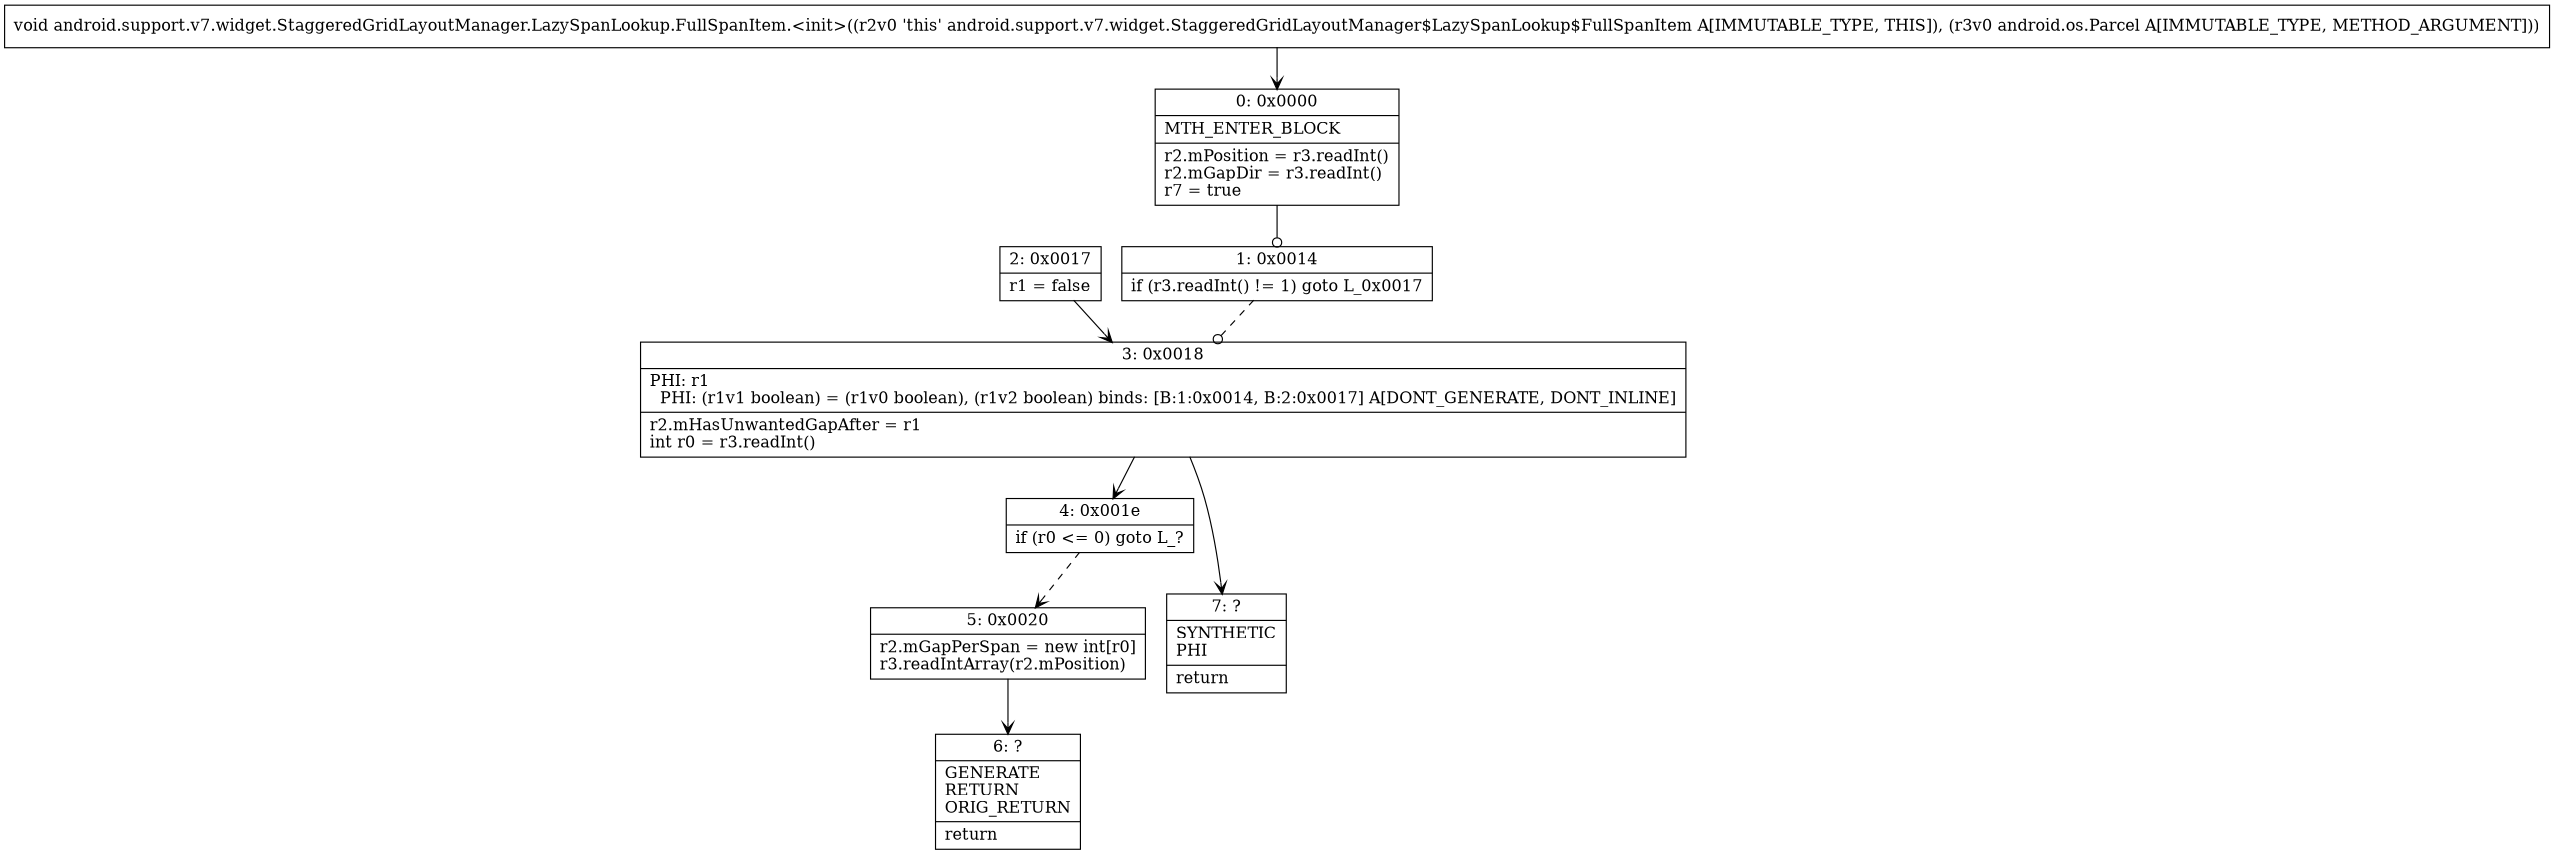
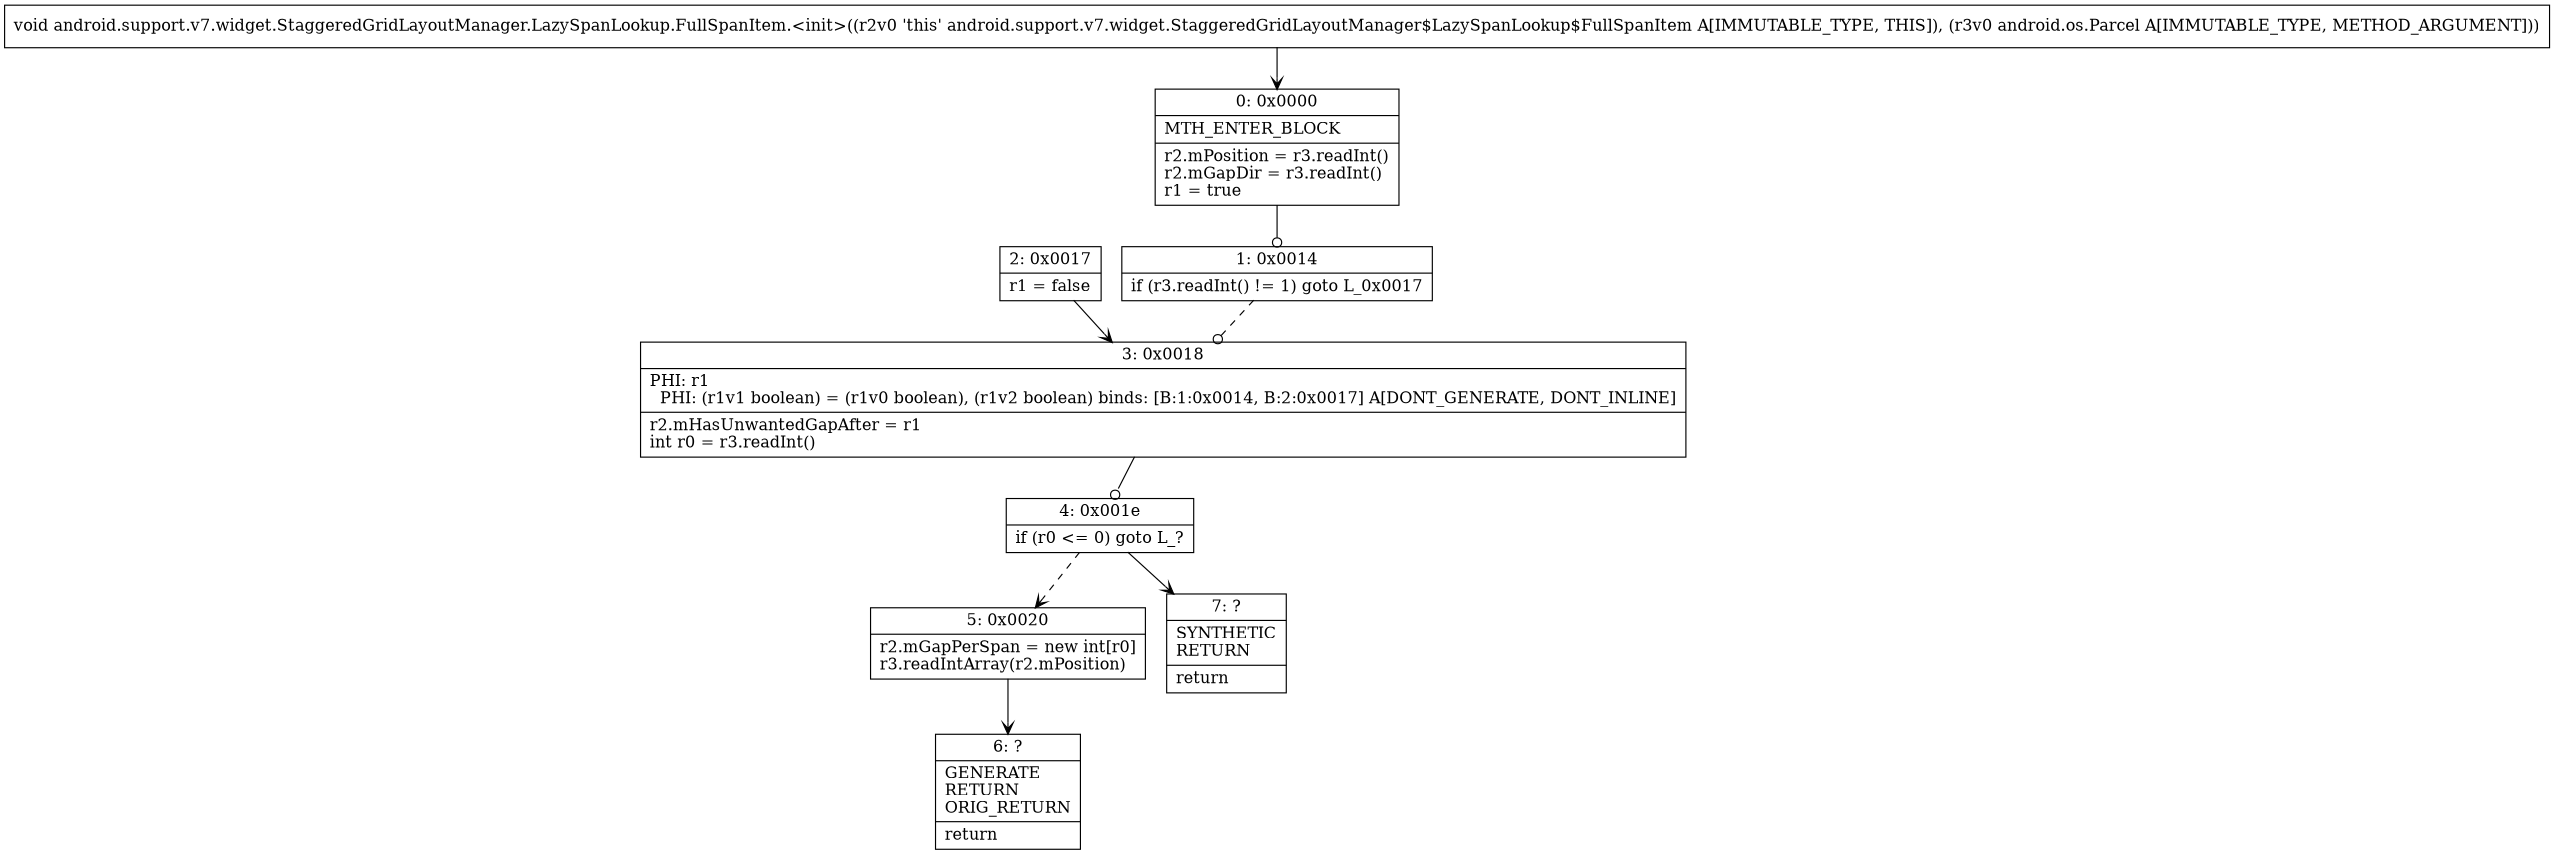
node "0: 0x0000": text "r7 = true" -> "r1 = true"
edge "3: 0x0018" -> "4: 0x001e": arrowhead vee -> odot
edge "3: 0x0018" -> "7: ?": now "4: 0x001e" -> "7: ?"
node "7: ?": text "PHI" -> "RETURN"
